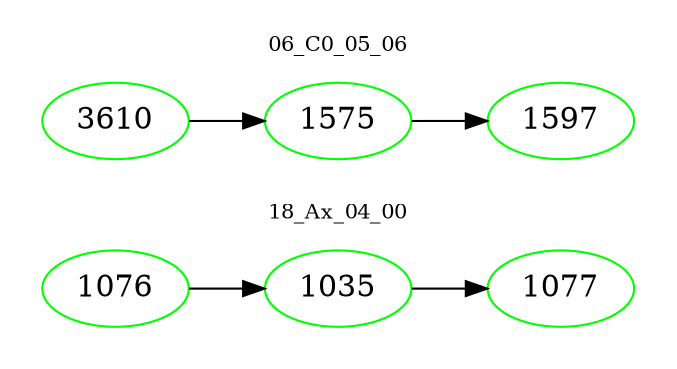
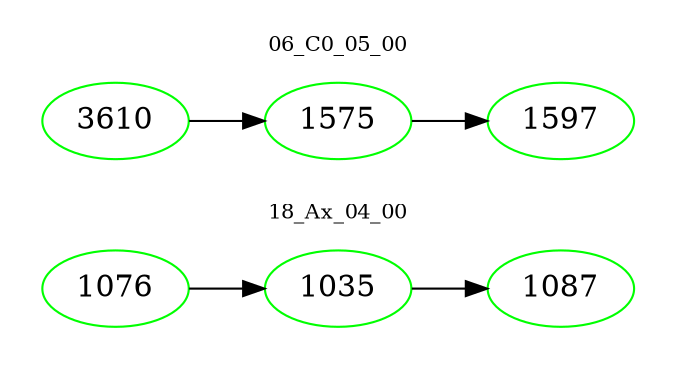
cluster "06_C0_05_06": label "06_C0_05_06" -> "06_C0_05_00"
node "1077": label "1077" -> "1087"
